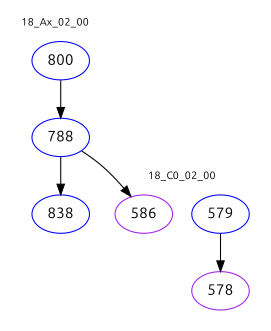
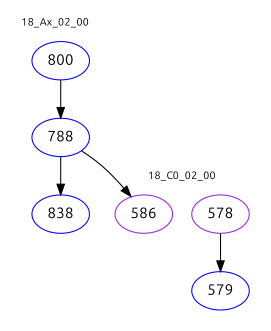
edge "579" -> "578": reversed
